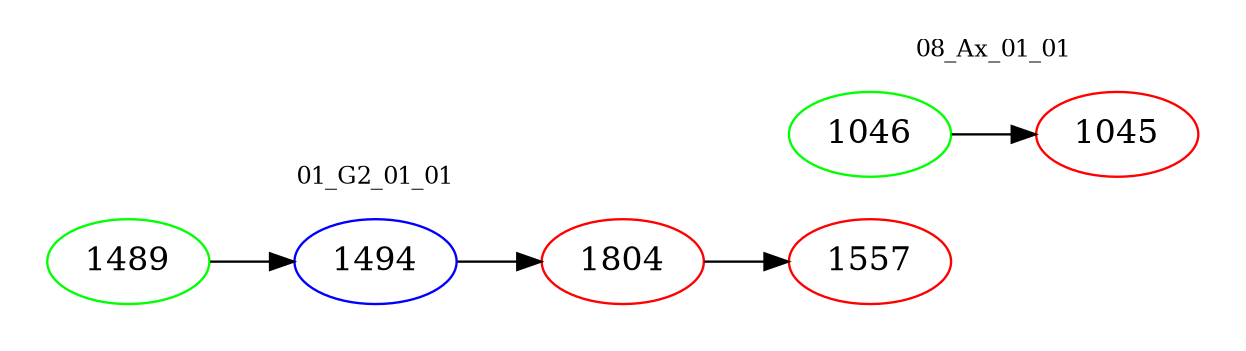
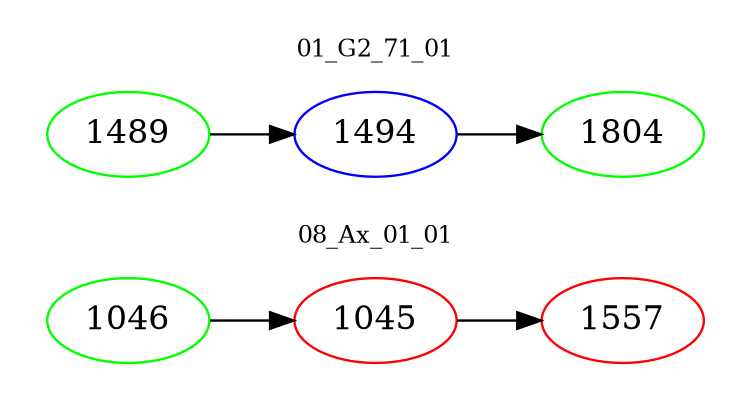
cluster "01_G2_01_01": label "01_G2_01_01" -> "01_G2_71_01"
node "1804": color red -> green
edge "1804" -> "1557": now "1045" -> "1557"
